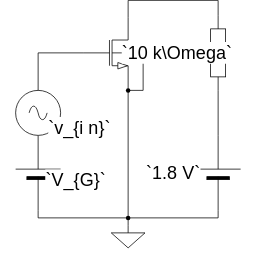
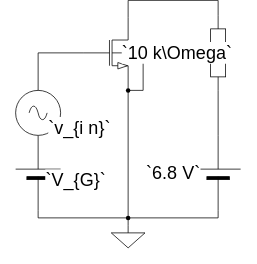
node "`1.8 V`": label "`1.8 V`" -> "`6.8 V`"
